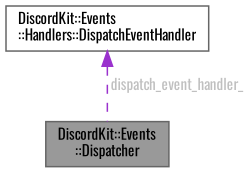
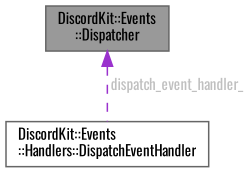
edge "DiscordKit::Events ::Dispatcher" -> "DiscordKit::Events ::Handlers::DispatchEventHandler": reversed
